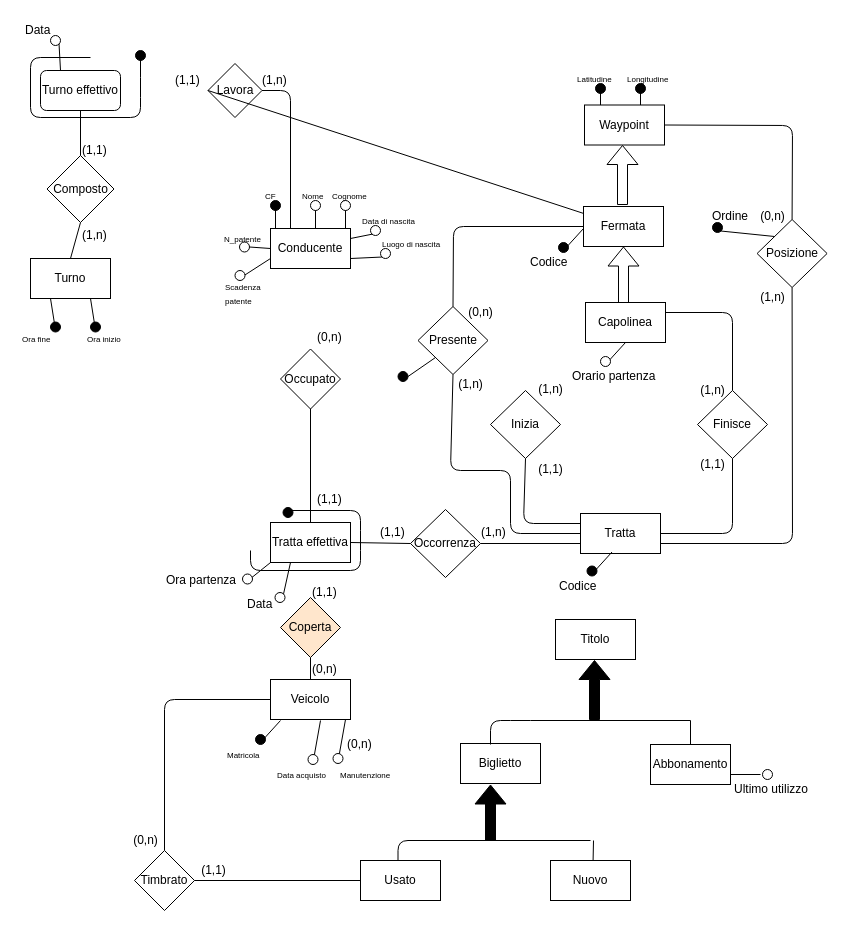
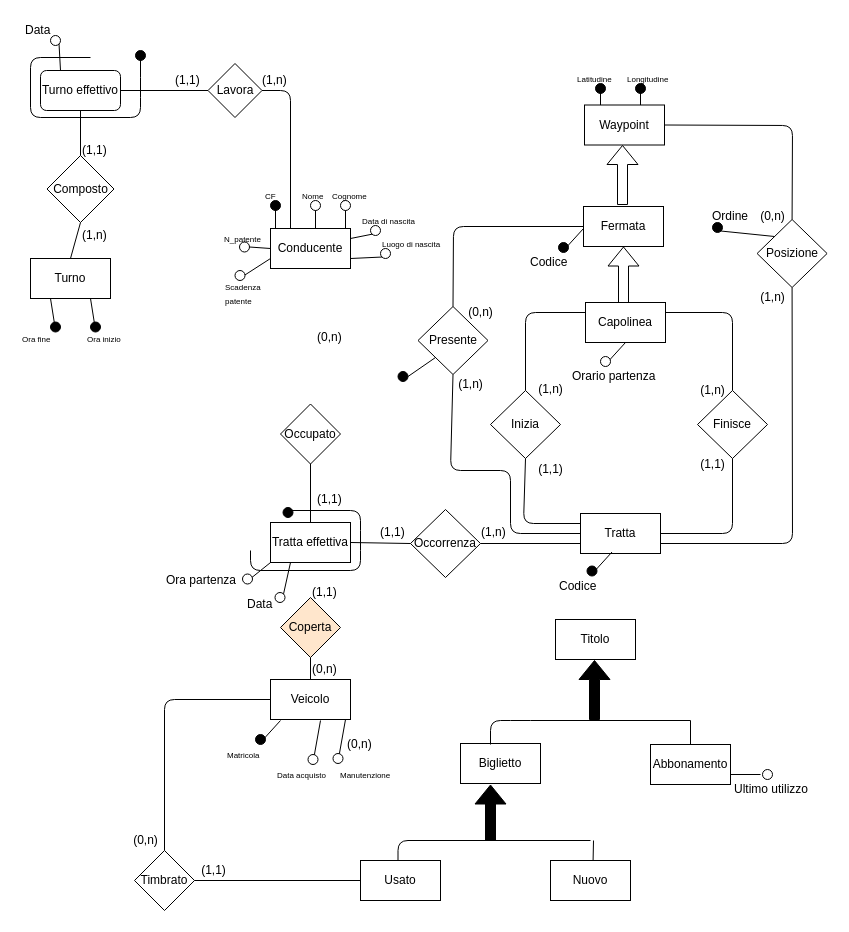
edge "Lavora" -- "Fermata": now "Lavora" -- "Turno effettivo"
edge "Capolinea" -- "Inizia": added
node "Occupato": moved (311, 379) -> (311, 434)
